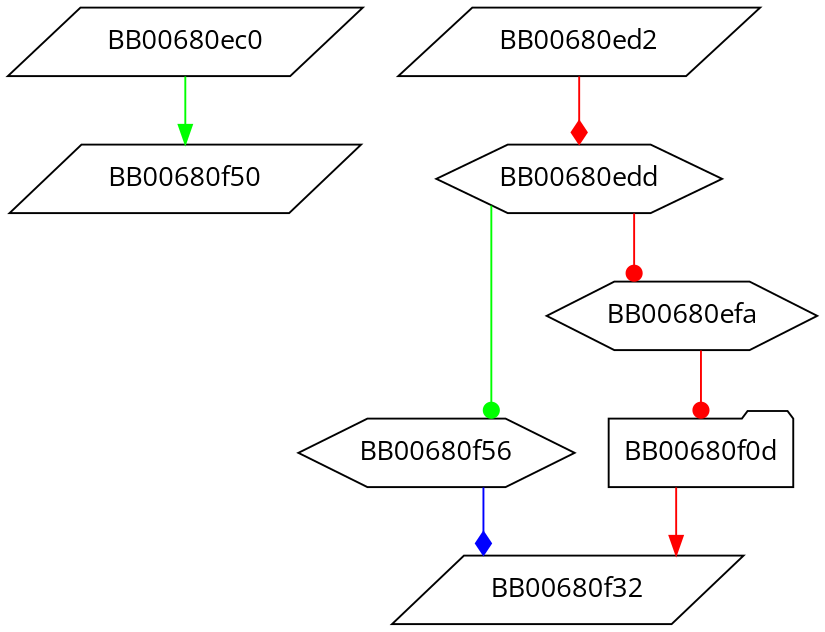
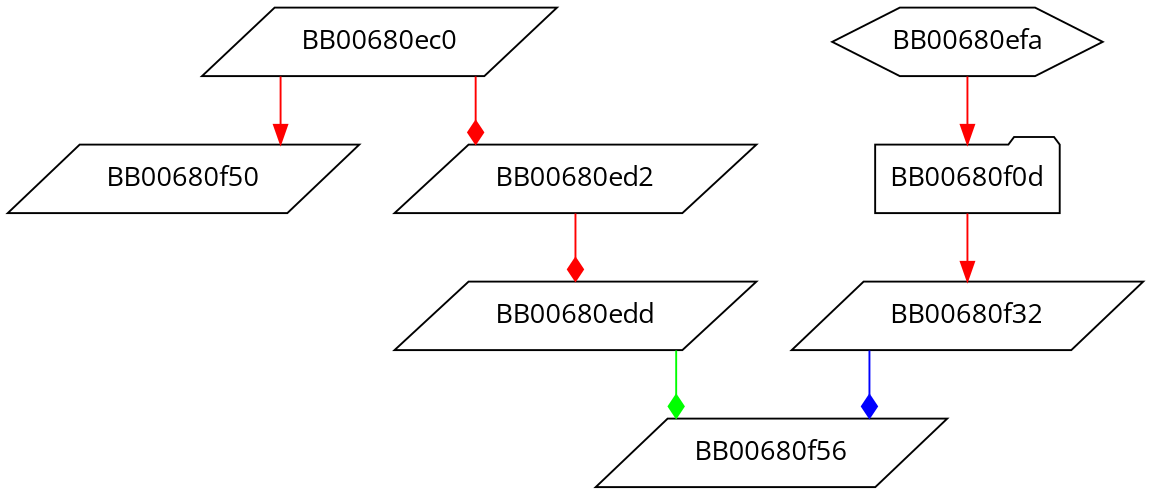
edge "BB00680ec0" -> "BB00680ed2": added
edge "BB00680ec0" -> "BB00680f50": color green -> red
node "BB00680edd": shape hexagon -> parallelogram
edge "BB00680edd" -> "BB00680efa": removed
edge "BB00680edd" -> "BB00680f56": arrowhead dot -> diamond
edge "BB00680efa" -> "BB00680f0d": arrowhead dot -> normal
node "BB00680f56": shape hexagon -> parallelogram
edge "BB00680f56" -> "BB00680f32": reversed
